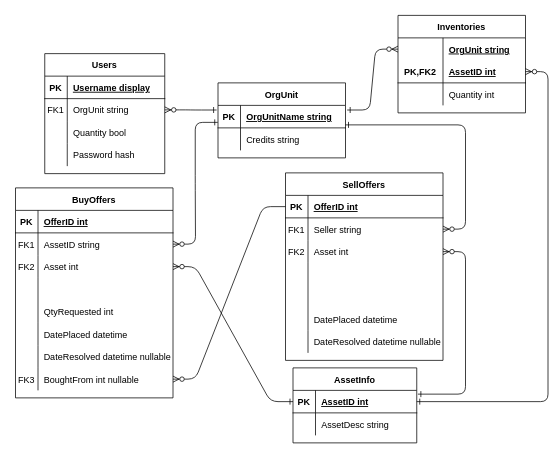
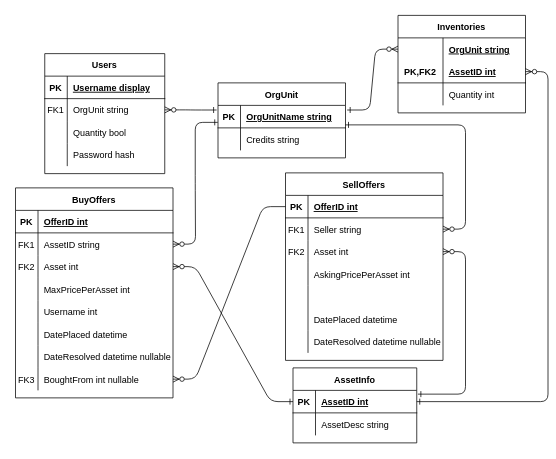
node "AskingPricePerAsset int": added
node "MaxPricePerAsset int": added
node "QtyRequested int": label "QtyRequested int" -> "Username int"
